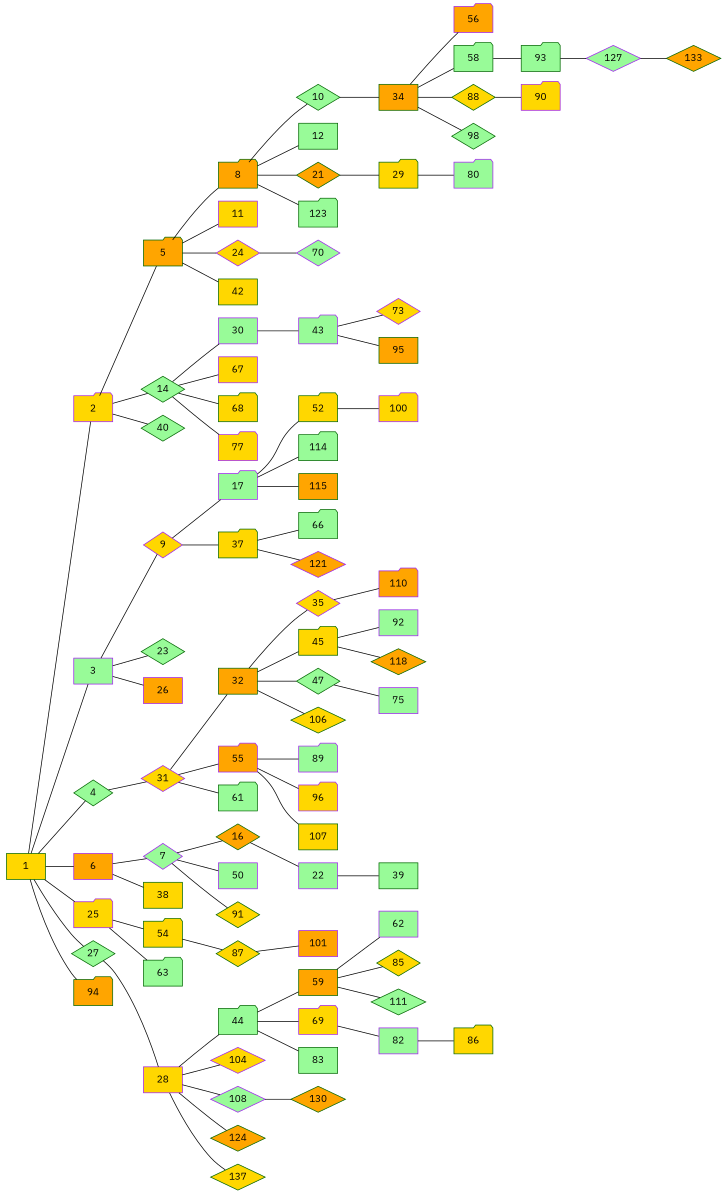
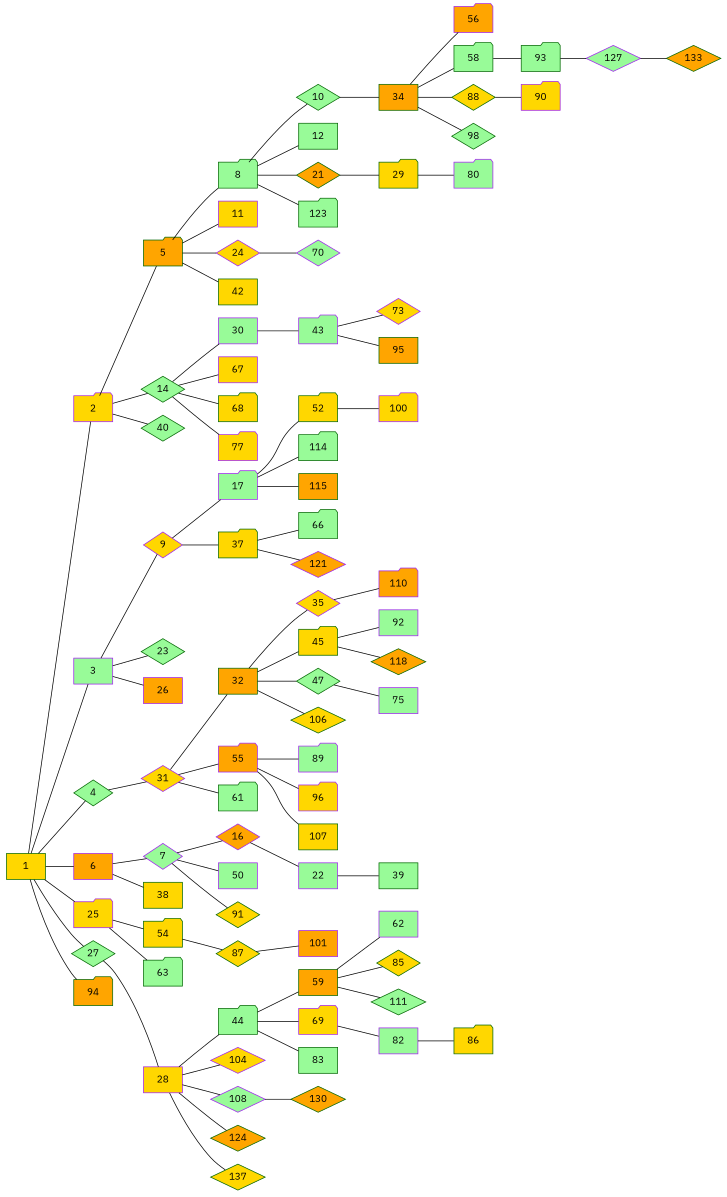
node "8": fillcolor orange -> palegreen
node "16": color darkgreen -> purple
